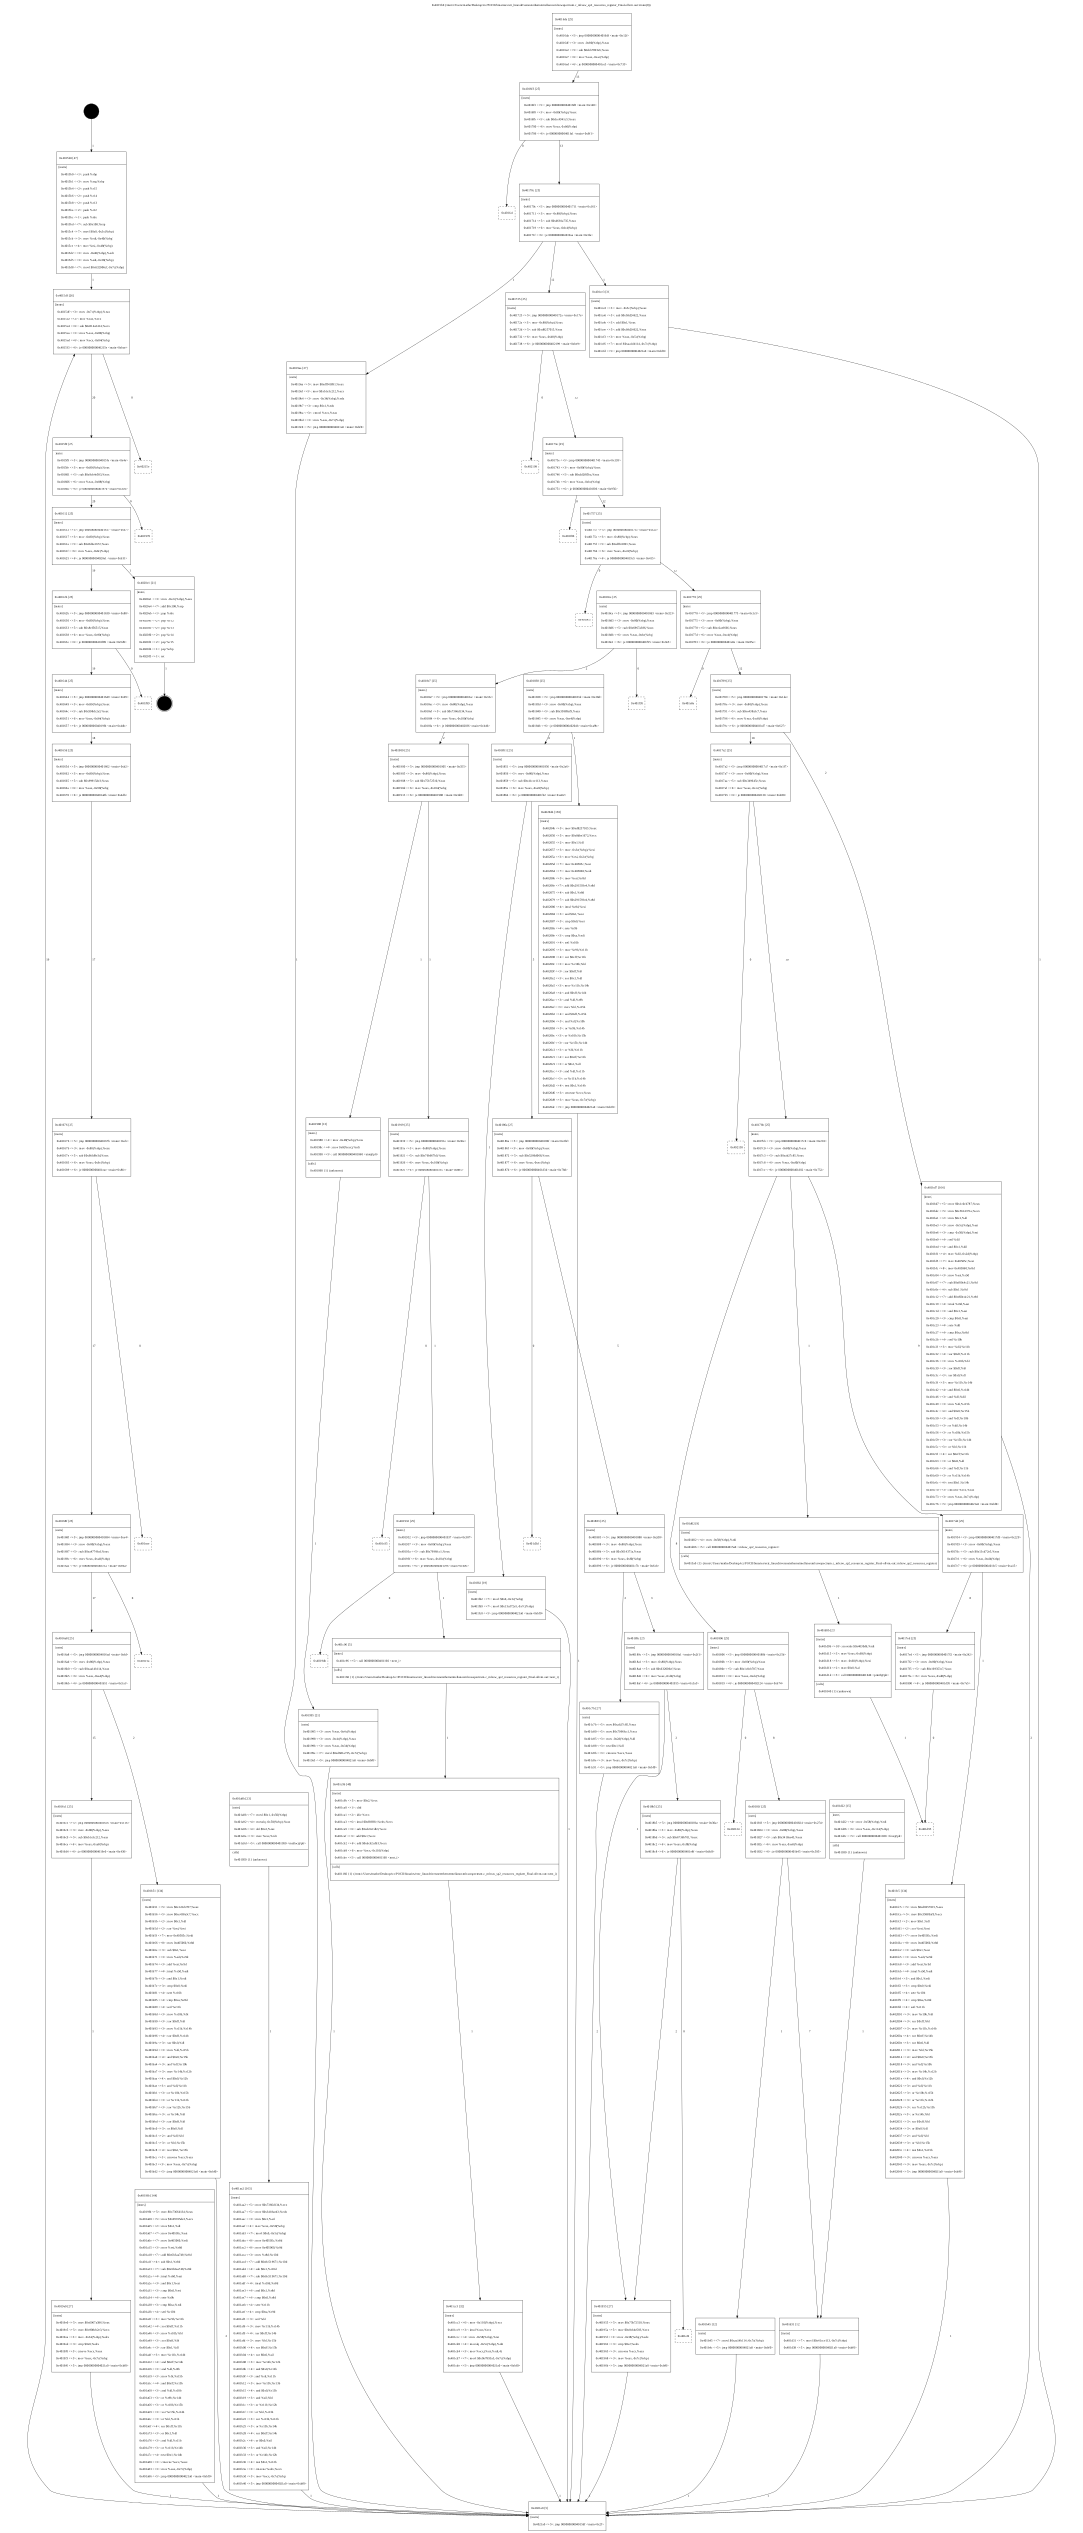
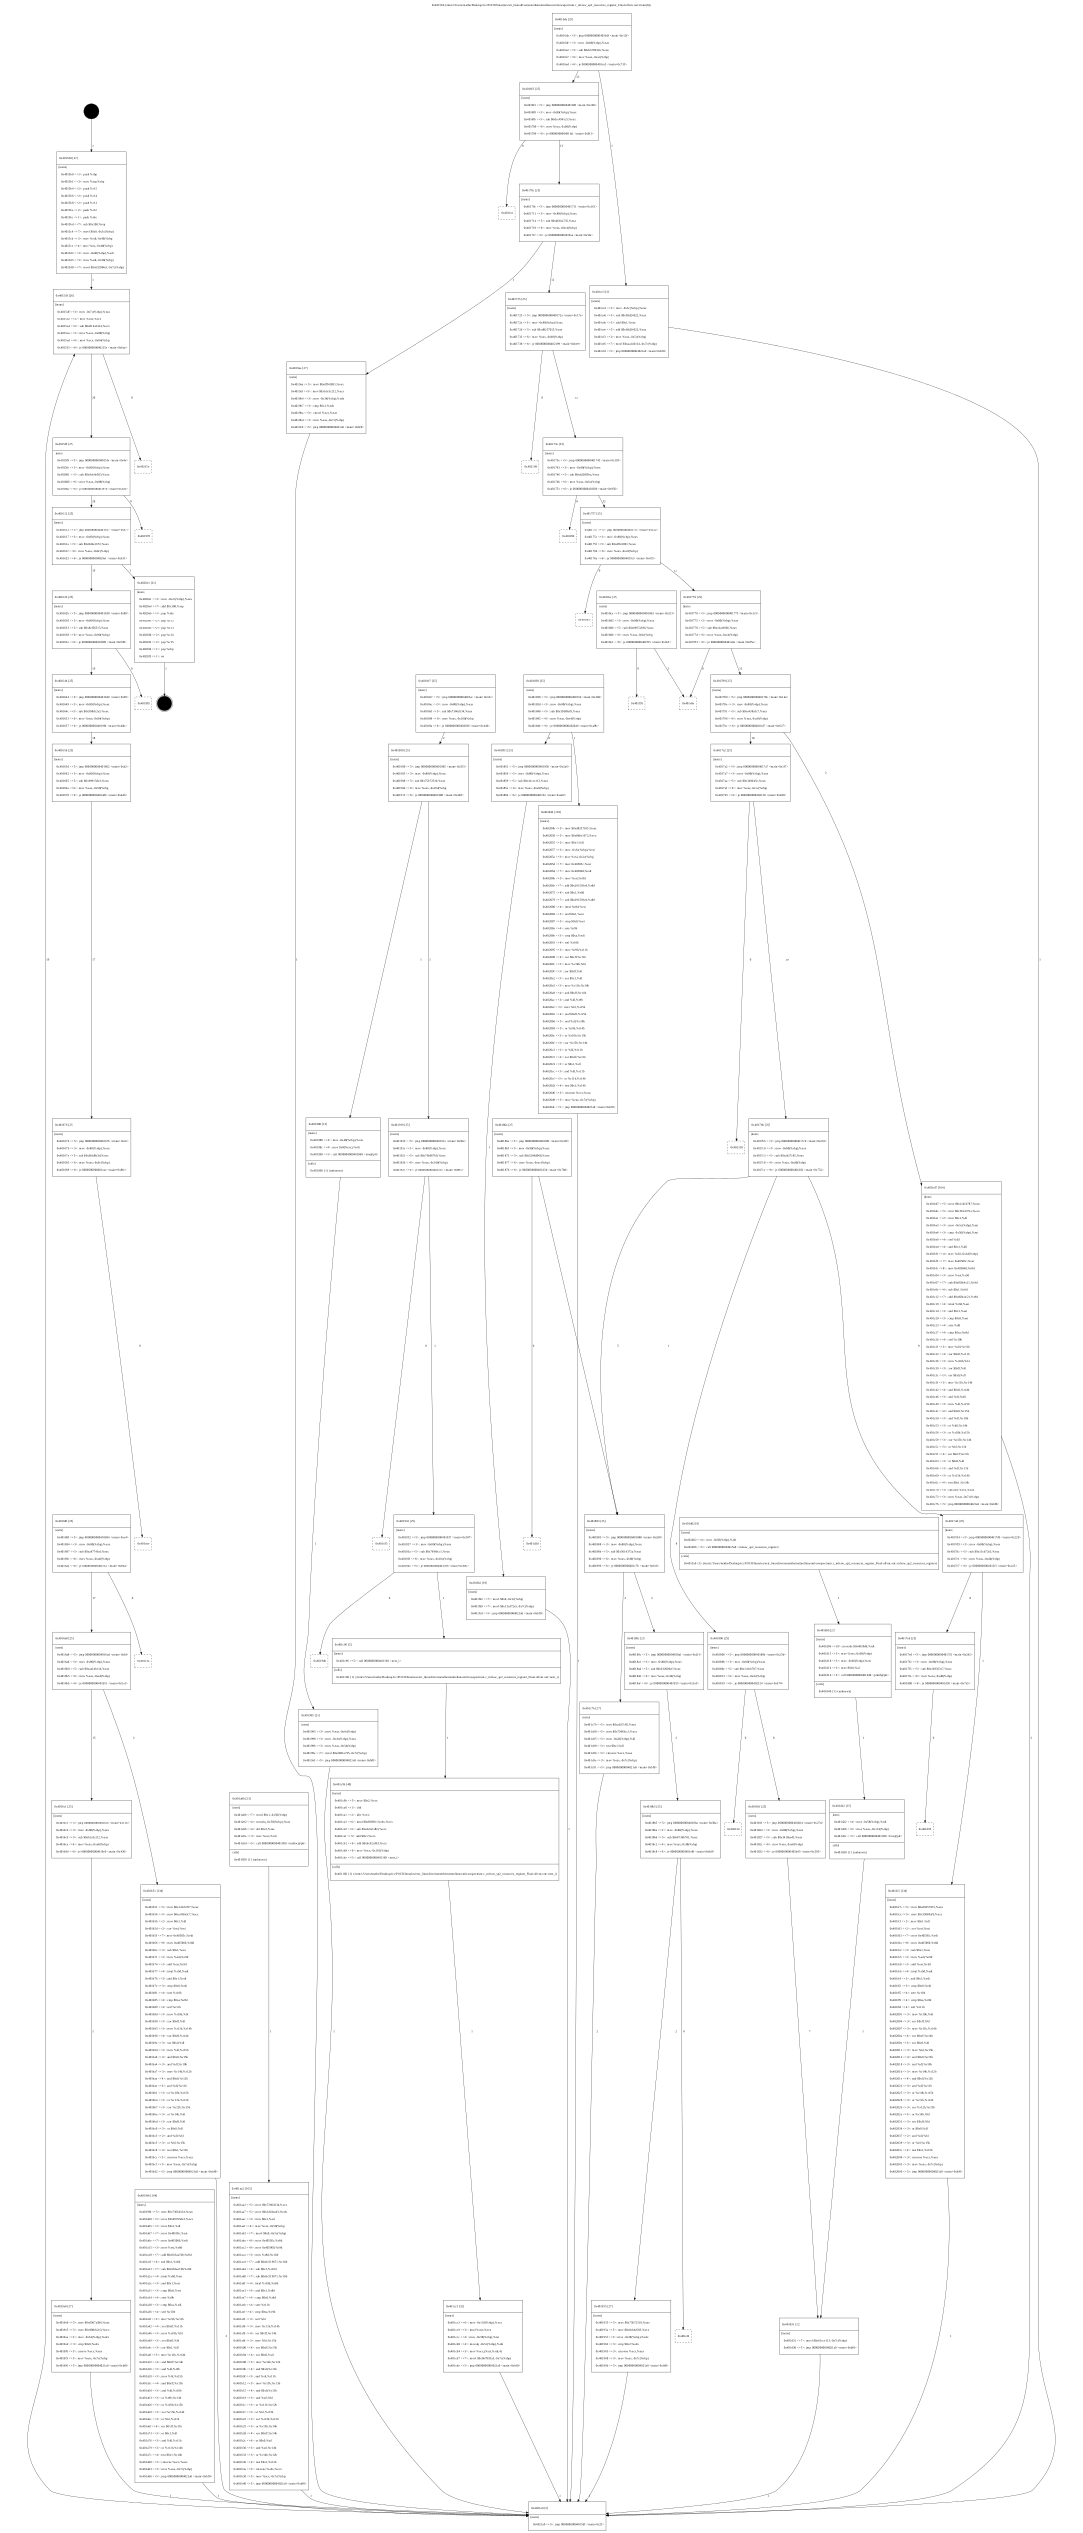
edge "0x40170c [25]" -> "0x401ce3 [31]": now "0x4016da [25]" -> "0x401ce3 [31]"
edge "0x4018ce [25]" -> "0x4018e7 [25]": now "0x4018ce [25]" -> "0x401e0e"
edge "0x401851 [25]" -> "0x40186a [25]": removed, label "5"
edge "0x401676 [25]" -> "0x40168f [25]": removed, label "17"
edge "0x4017bb [25]" -> "0x401d02 [9]": now "0x4017bb [25]" -> "0x401883 [25]"
edge "0x401d0b [23]" -> "0x401d95": now "0x401d0b [23]" -> "0x401d22 [15]"
edge "0x40189c [25]" -> "0x401955 [27]": removed, label "1"
node "0x401b45 [12]": removed
